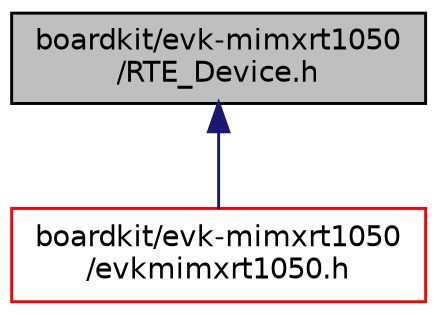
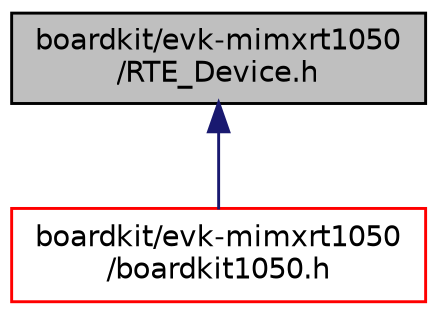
node "boardkit/evk-mimxrt1050 /evkmimxrt1050.h": label "boardkit/evk-mimxrt1050 /evkmimxrt1050.h" -> "boardkit/evk-mimxrt1050 /boardkit1050.h"
